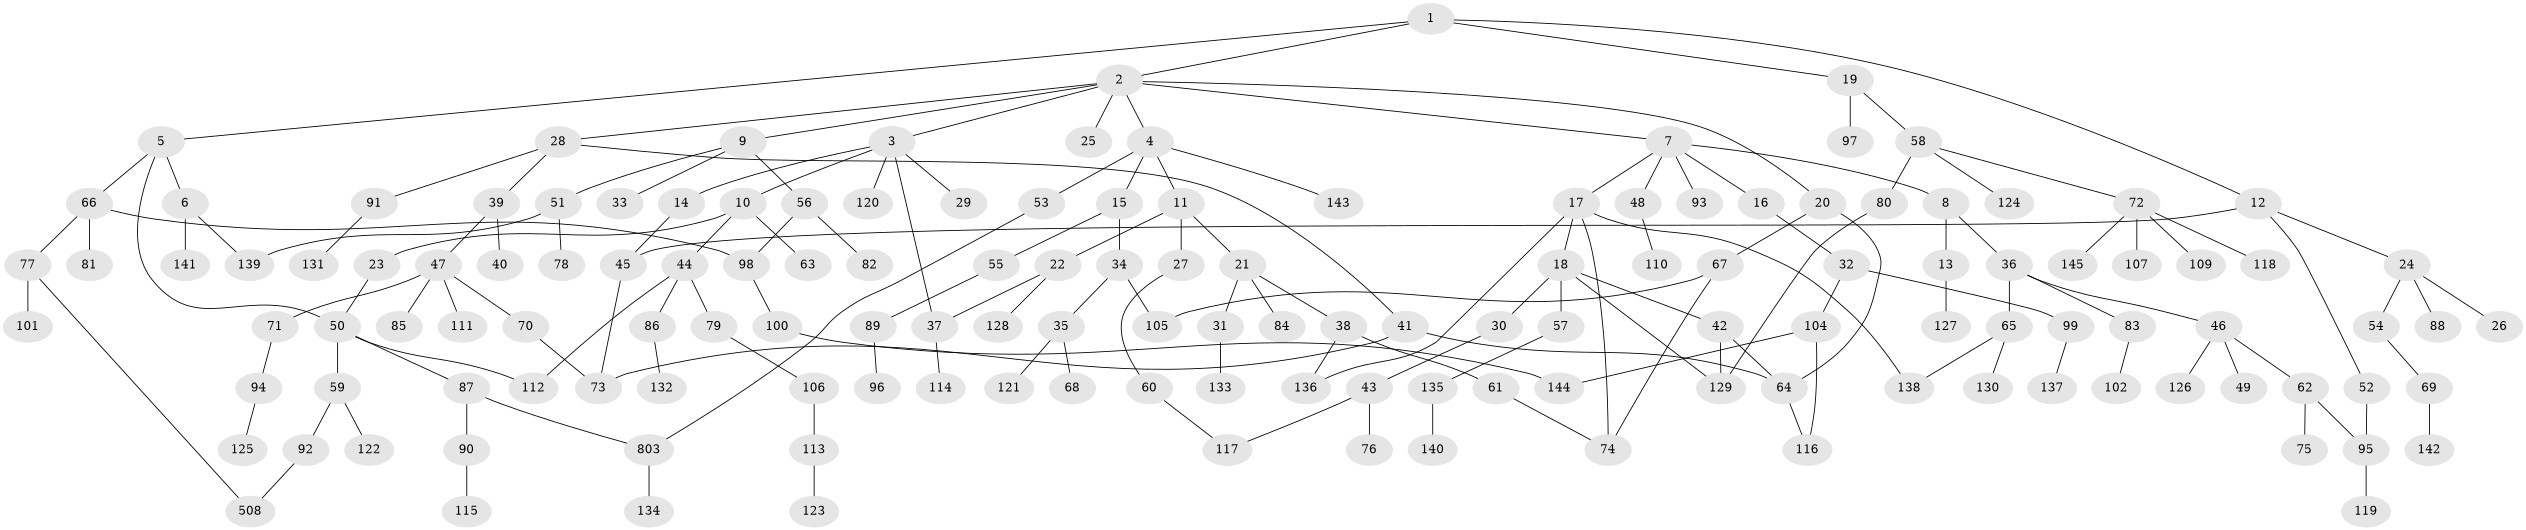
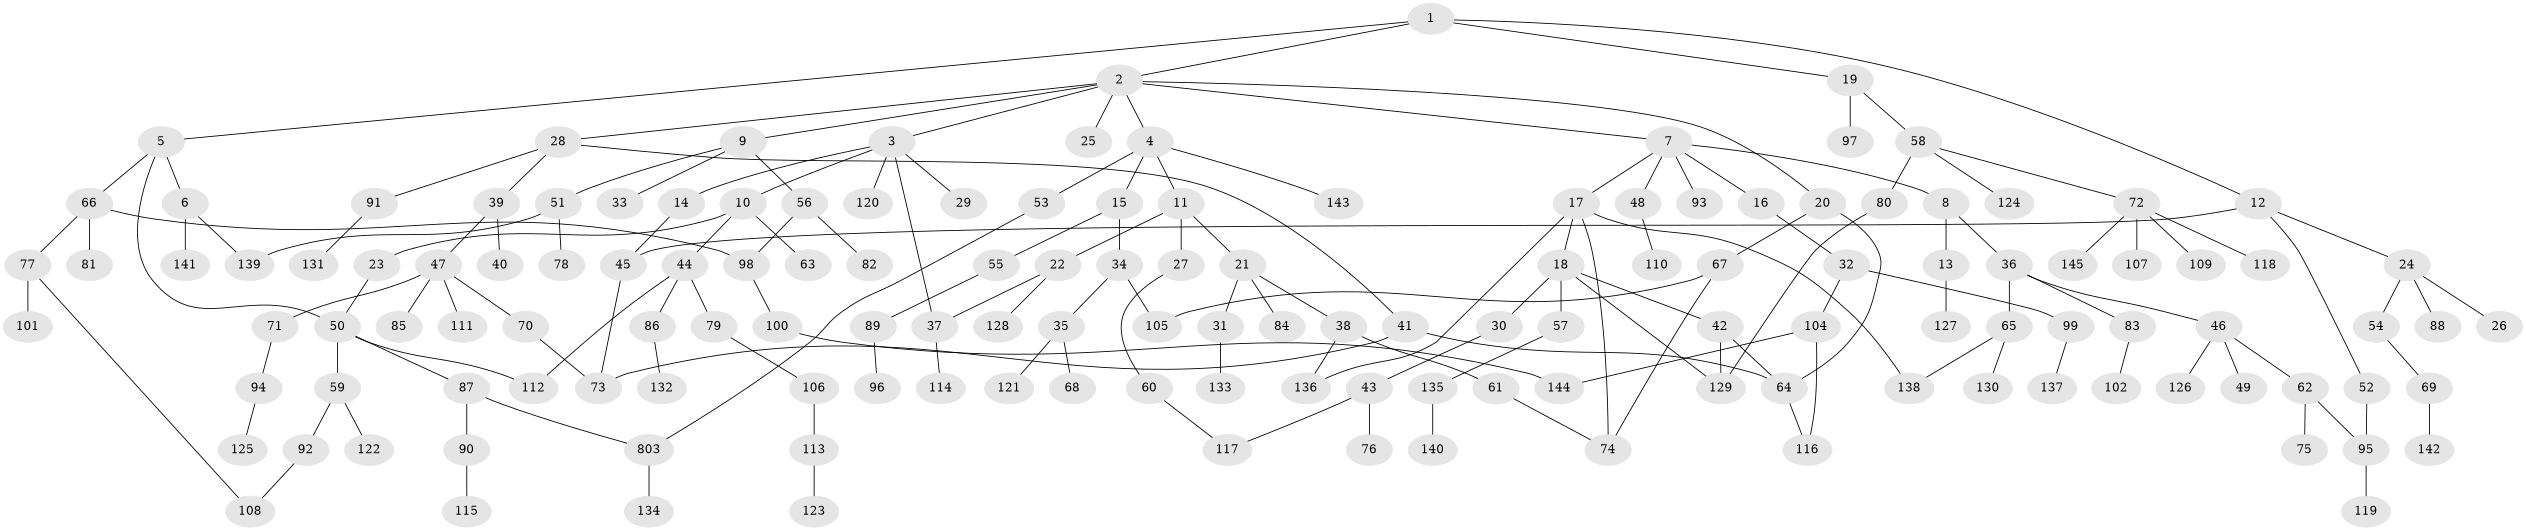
node "508": label "508" -> "108"
